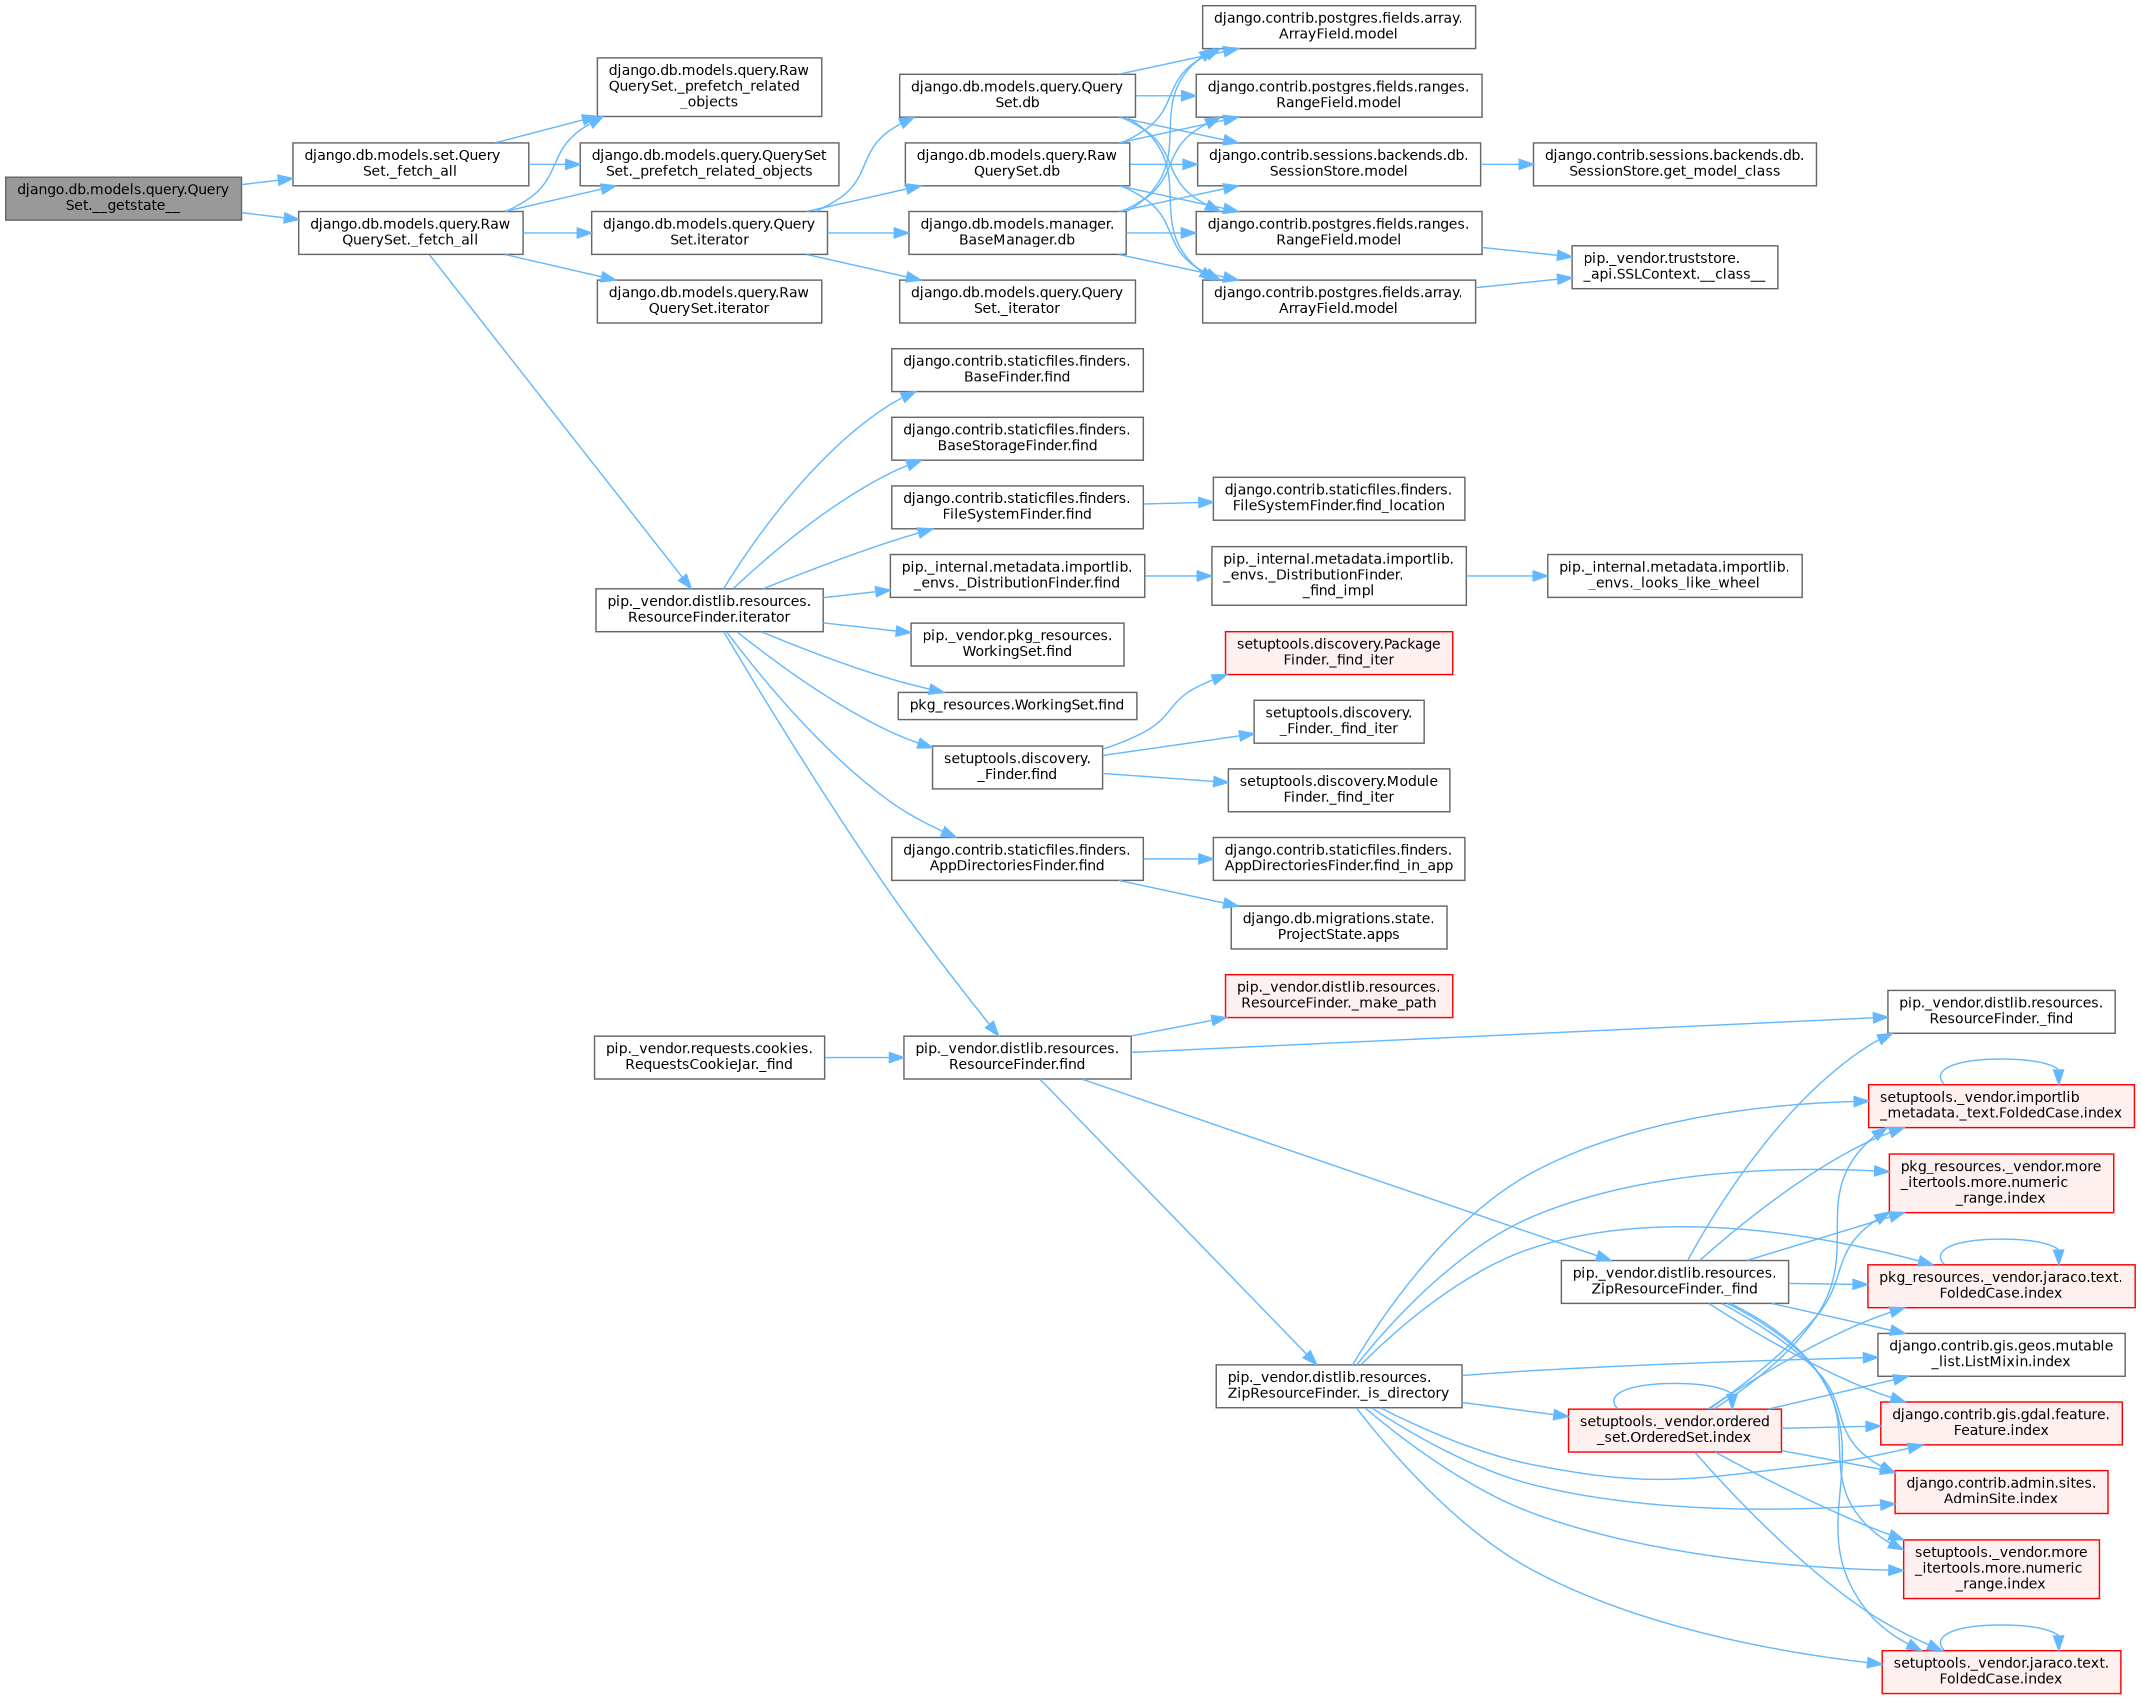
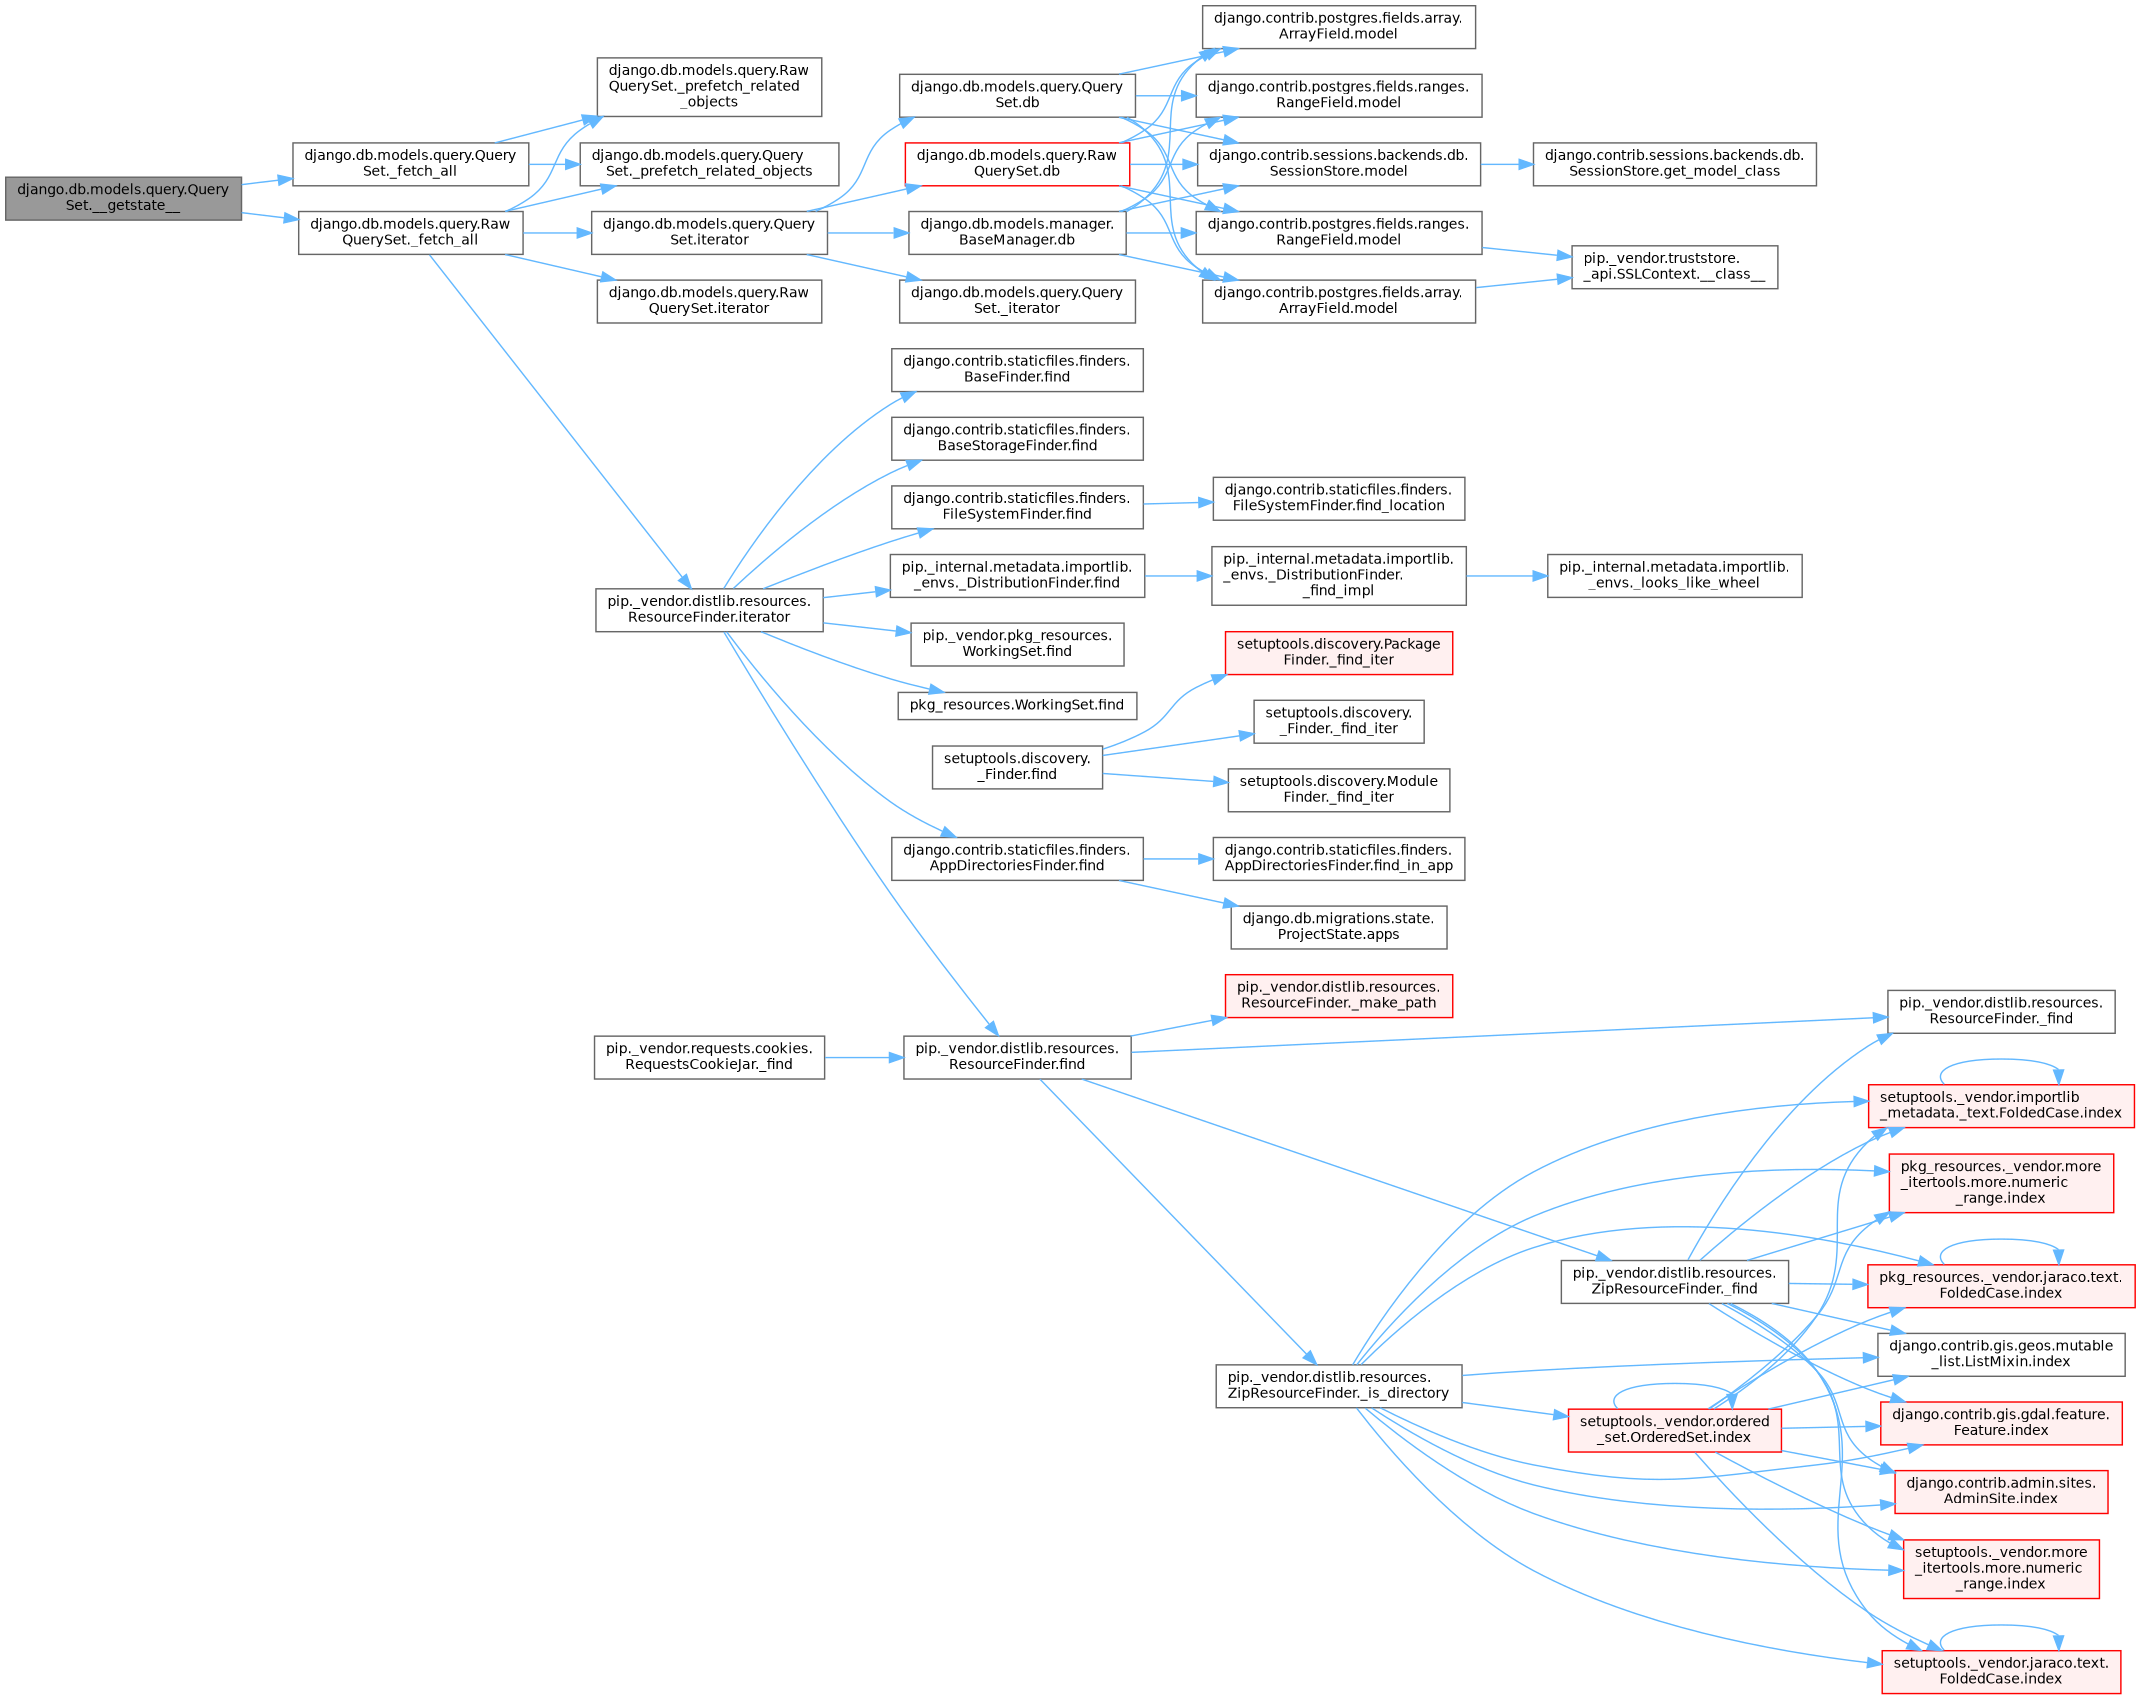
node "django.db.models.set.Query Set._fetch_all": label "django.db.models.set.Query Set._fetch_all" -> "django.db.models.query.Query Set._fetch_all"
node "django.db.models.query.QuerySet Set._prefetch_related_objects": label "django.db.models.query.QuerySet Set._prefetch_related_objects" -> "django.db.models.query.Query Set._prefetch_related_objects"
node "django.db.models.query.Raw QuerySet.db": color grey40 -> red
edge "pip._vendor.distlib.resources. ResourceFinder.iterator" -> "setuptools.discovery. _Finder.find": removed
